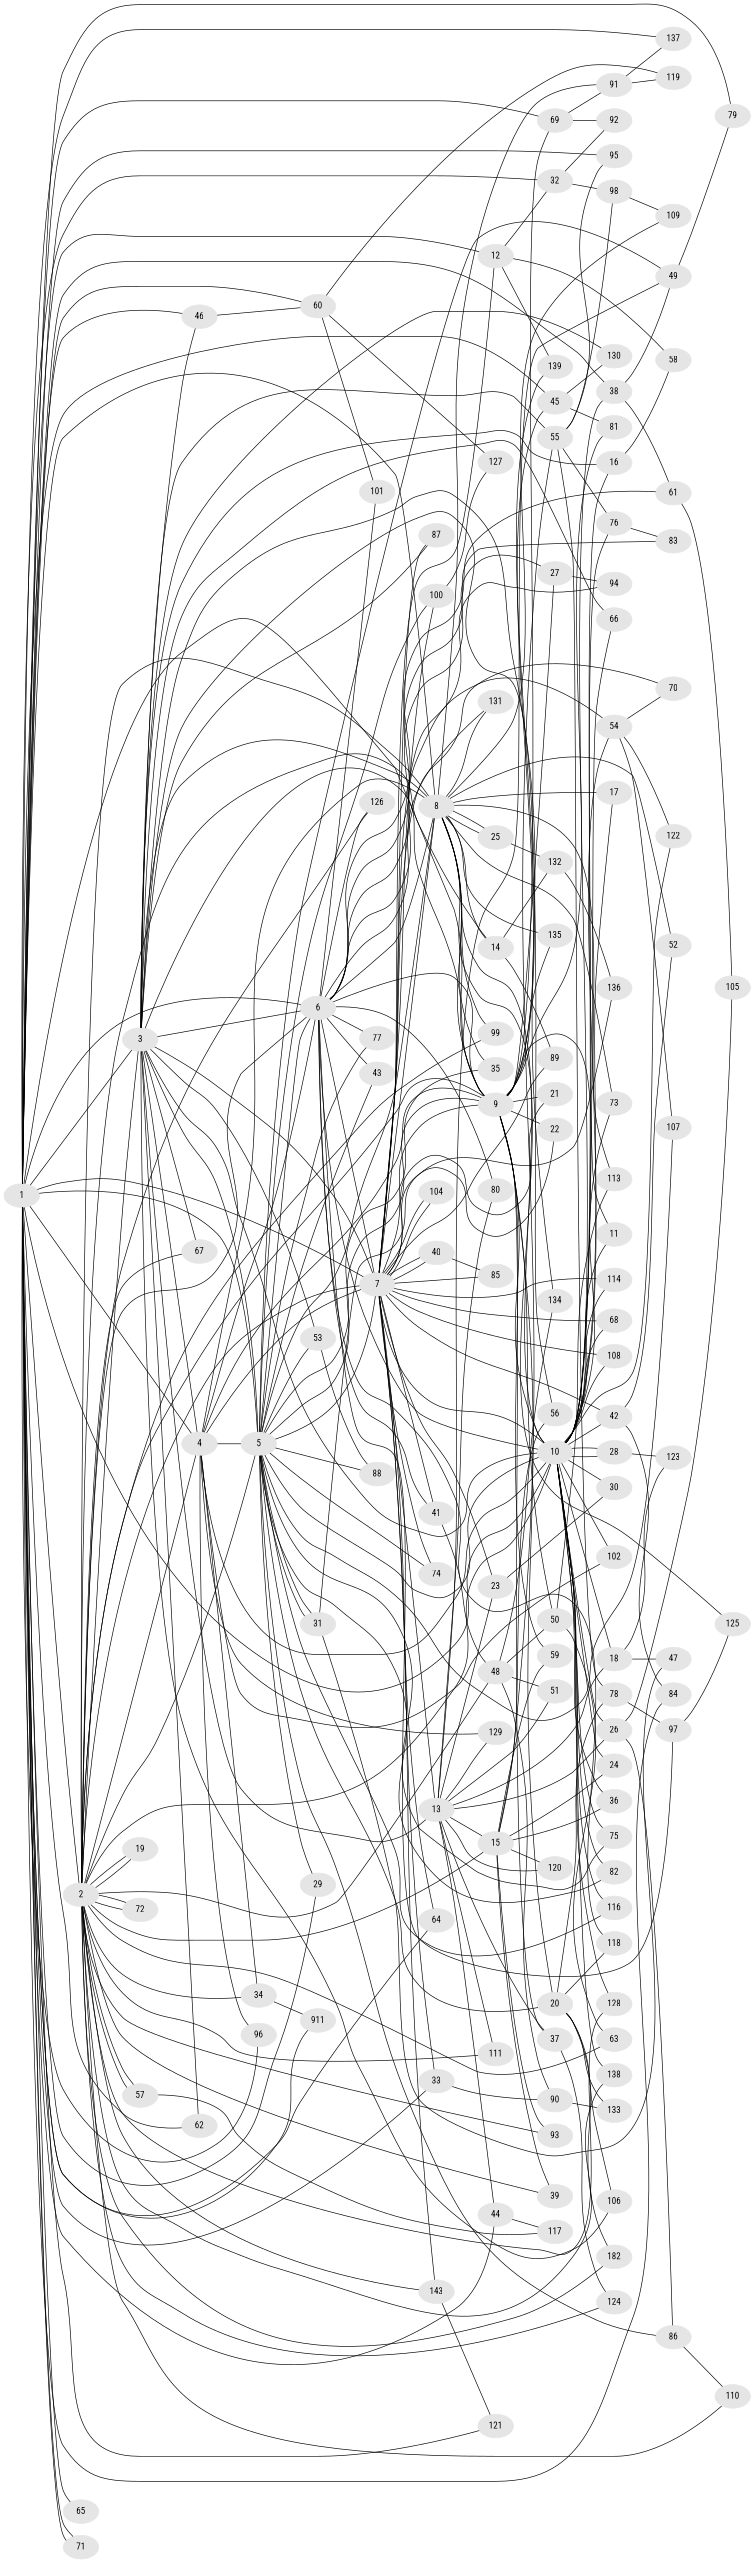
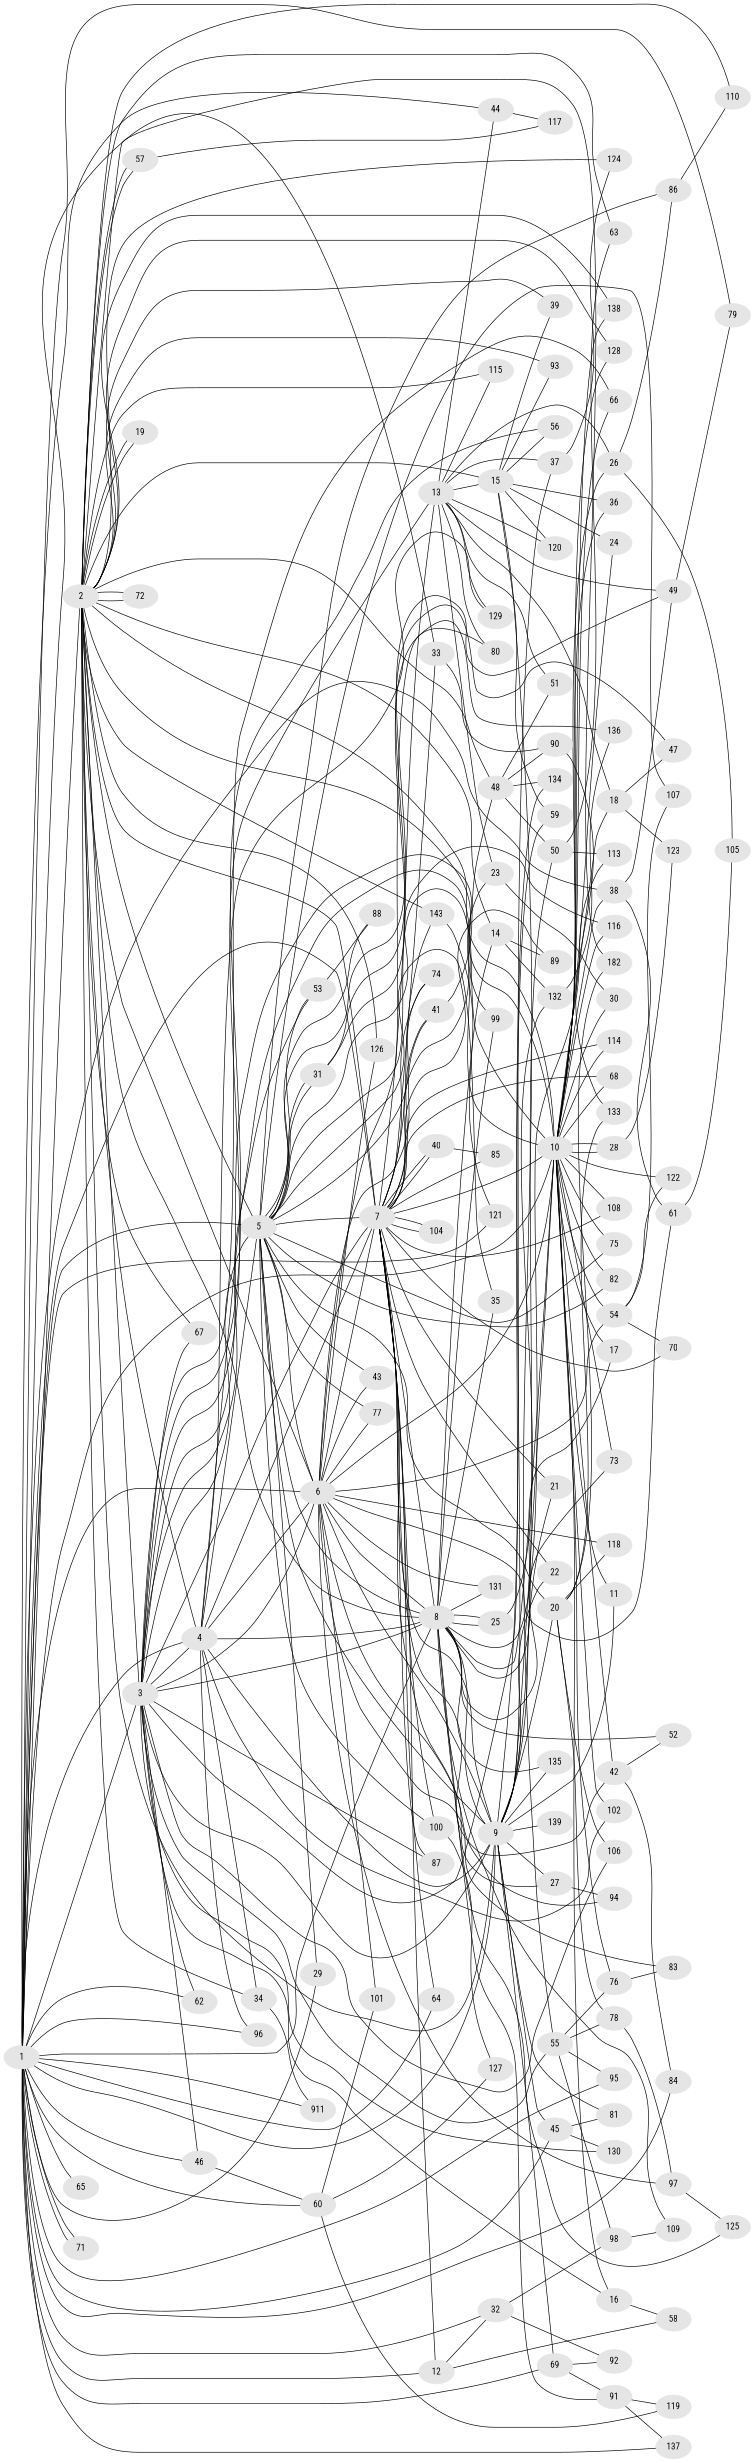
edge "12" -- "139": removed
node "111": label "111" -> "115"
